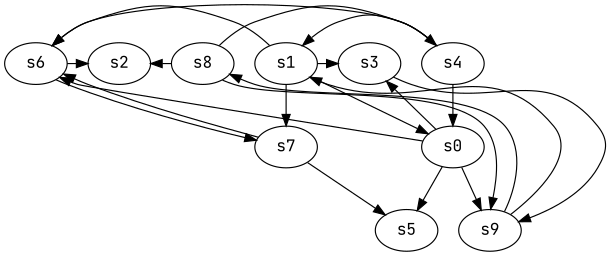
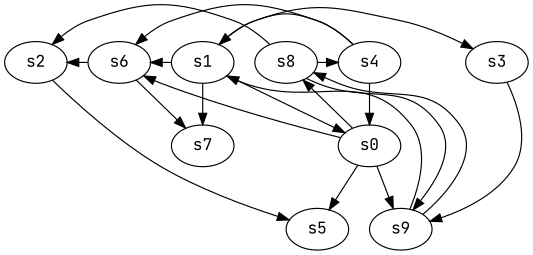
edge "s0" -> "s3": now "s0" -> "s8"
edge "s7" -> "s6": removed
edge "s7" -> "s5": now "s2" -> "s5"
